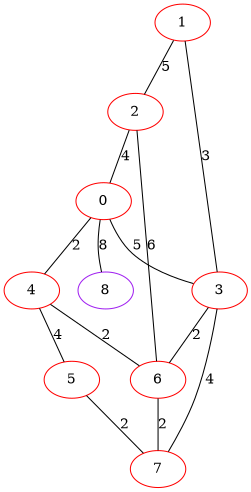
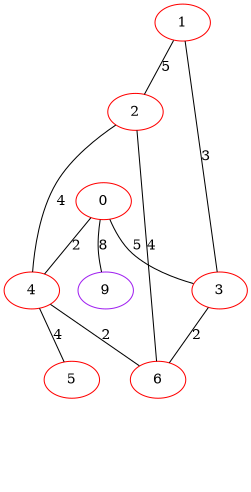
edge "2" -- "0": now "2" -- "4"
edge "2" -- "6": label "6" -> "4"
node "8": label "8" -> "9"
node "7": removed
